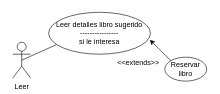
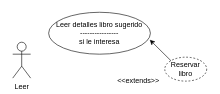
edge "Leer detalles libro sugerido ---------------- si le interesa" -- "Leer": removed
node "<<extends>>": moved (138, 63) -> (138, 81)
node "Reservar libro": style solid -> dashed
